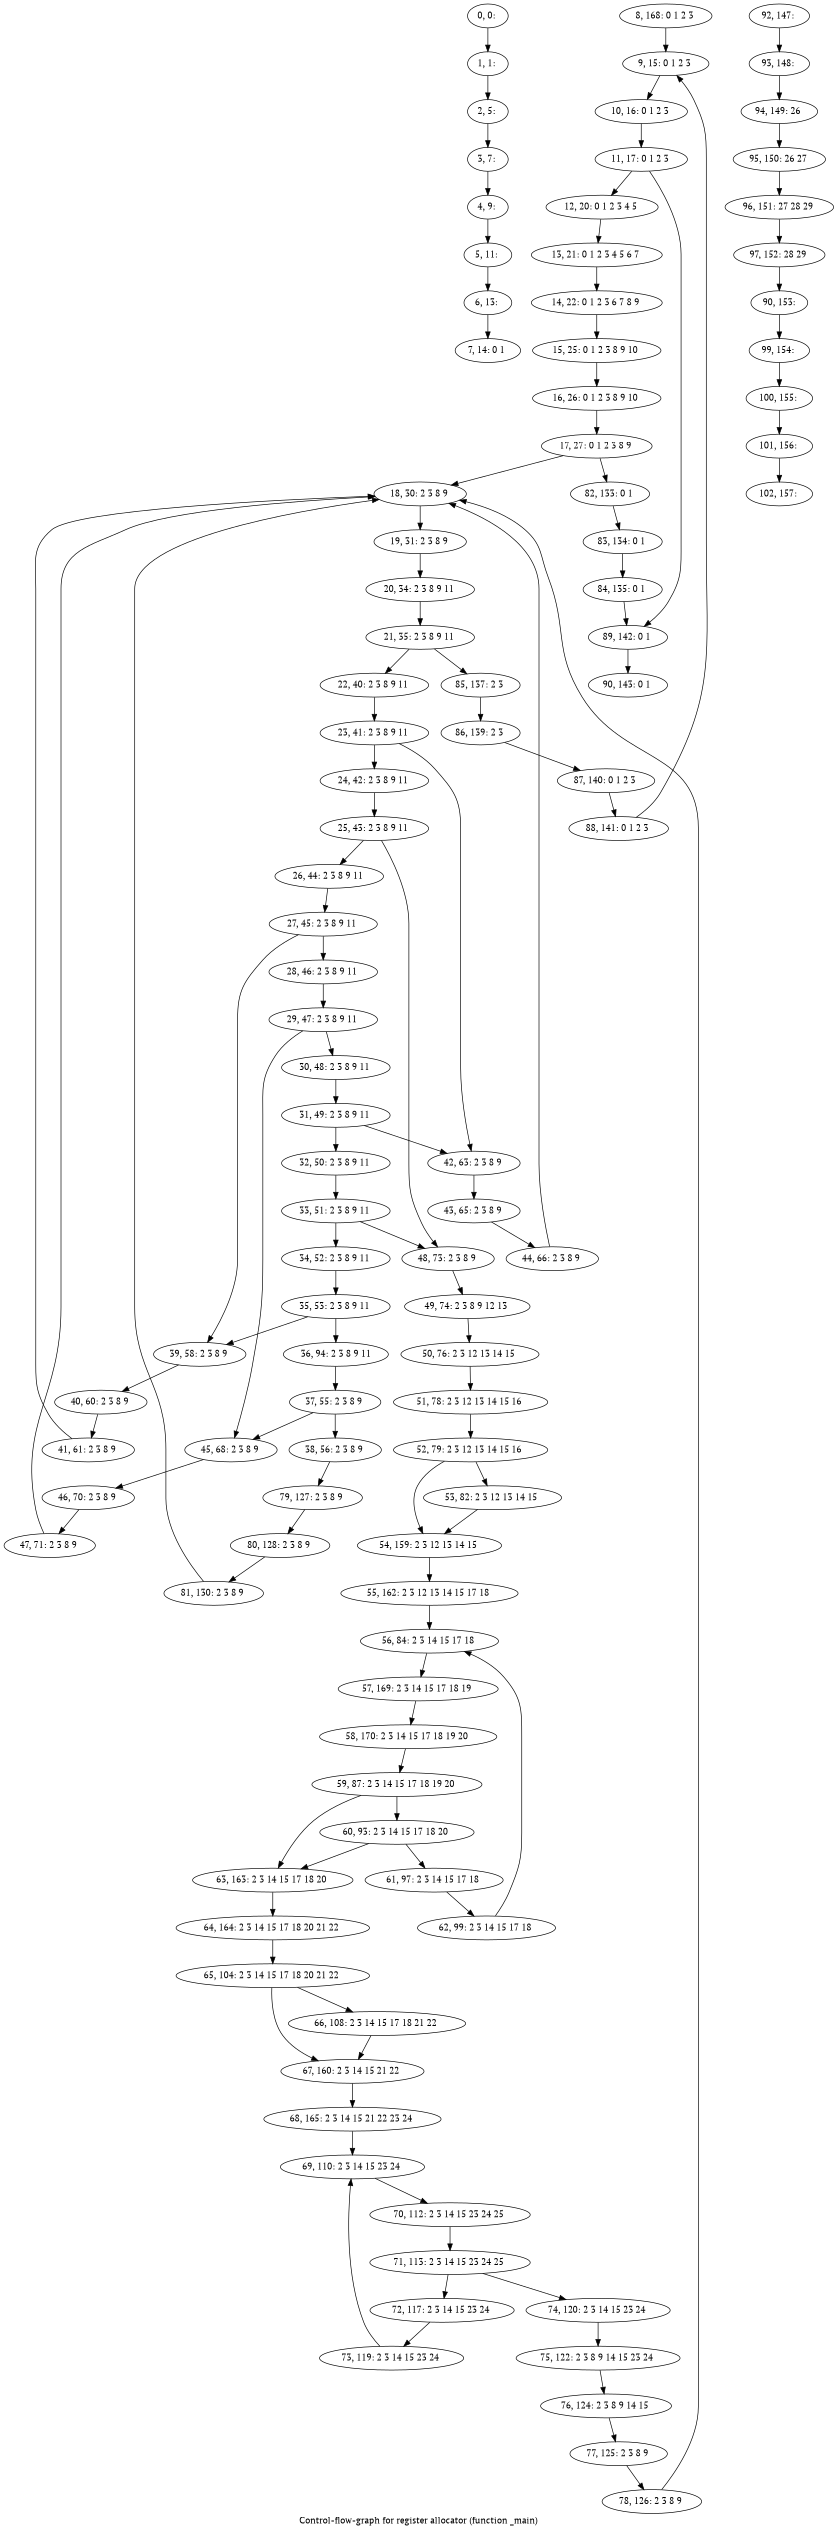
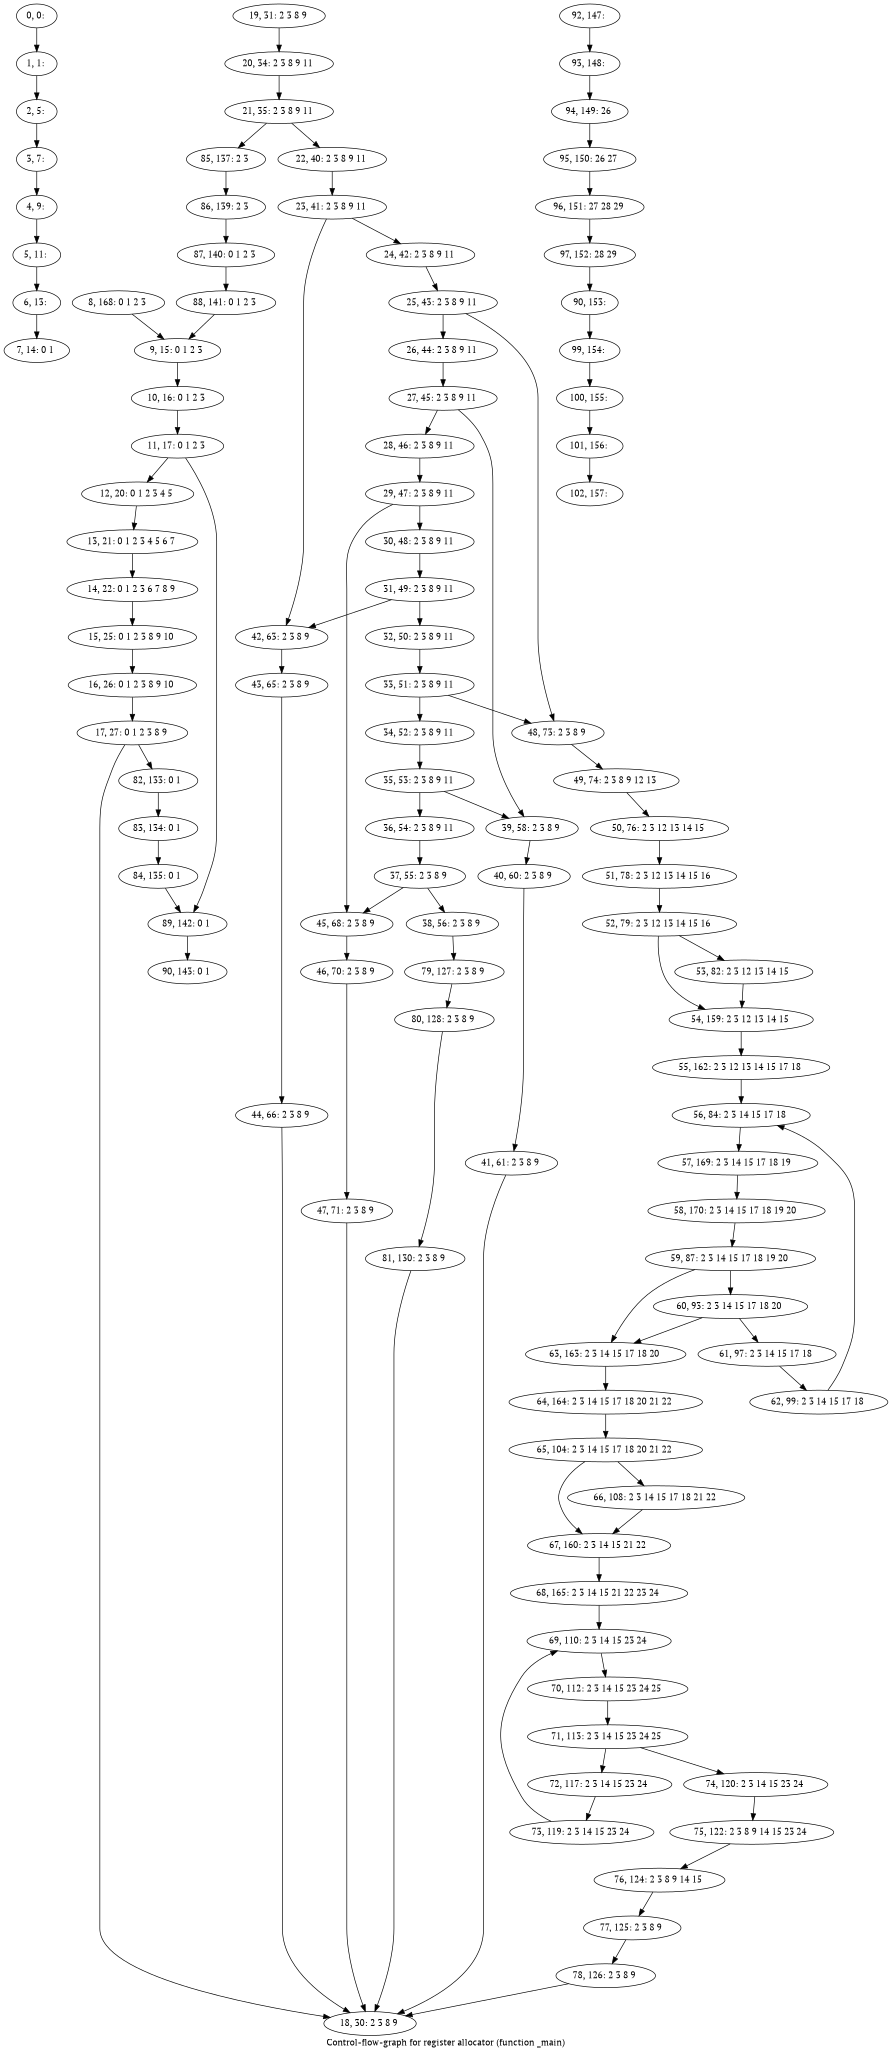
edge "18, 30: 2 3 8 9" -> "19, 31: 2 3 8 9": removed
node "36, 94: 2 3 8 9 11": label "36, 94: 2 3 8 9 11" -> "36, 54: 2 3 8 9 11"
